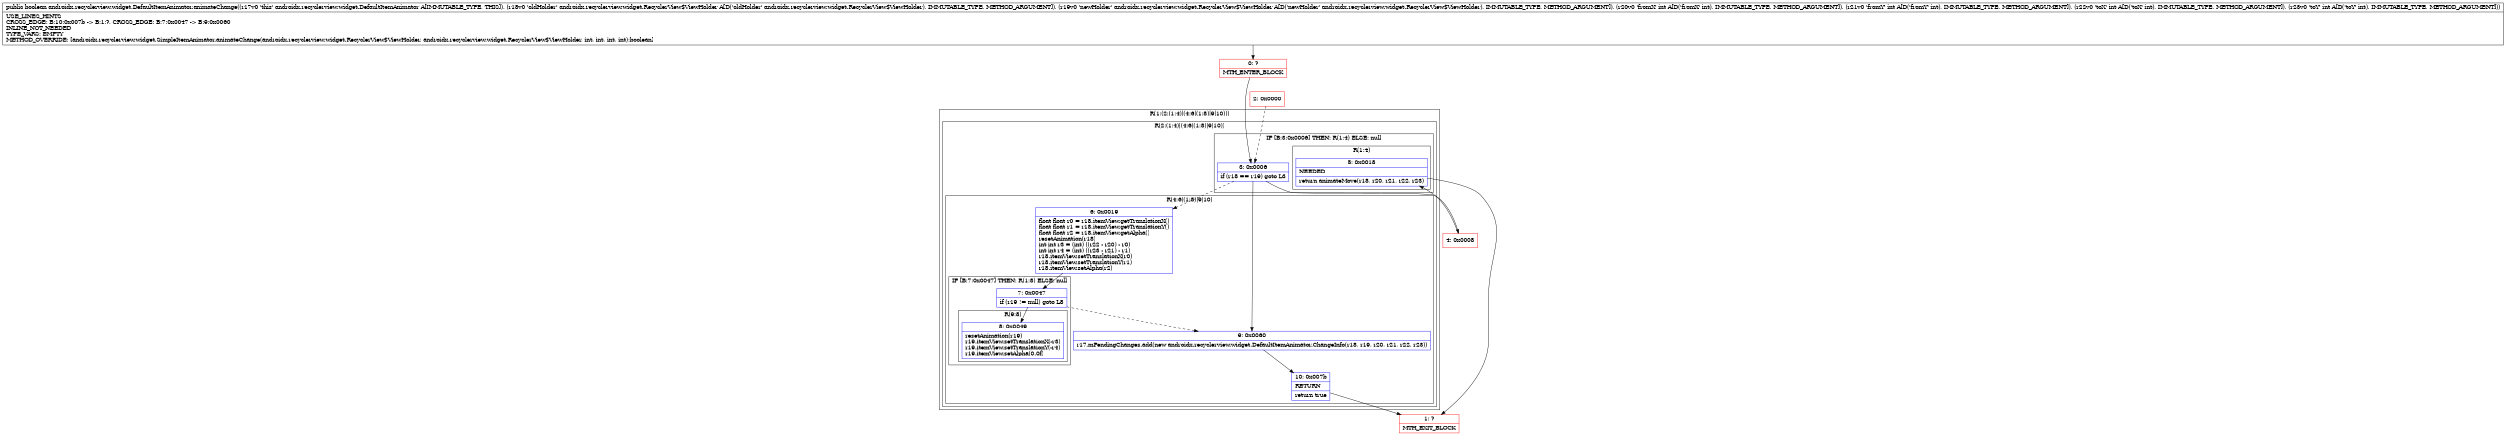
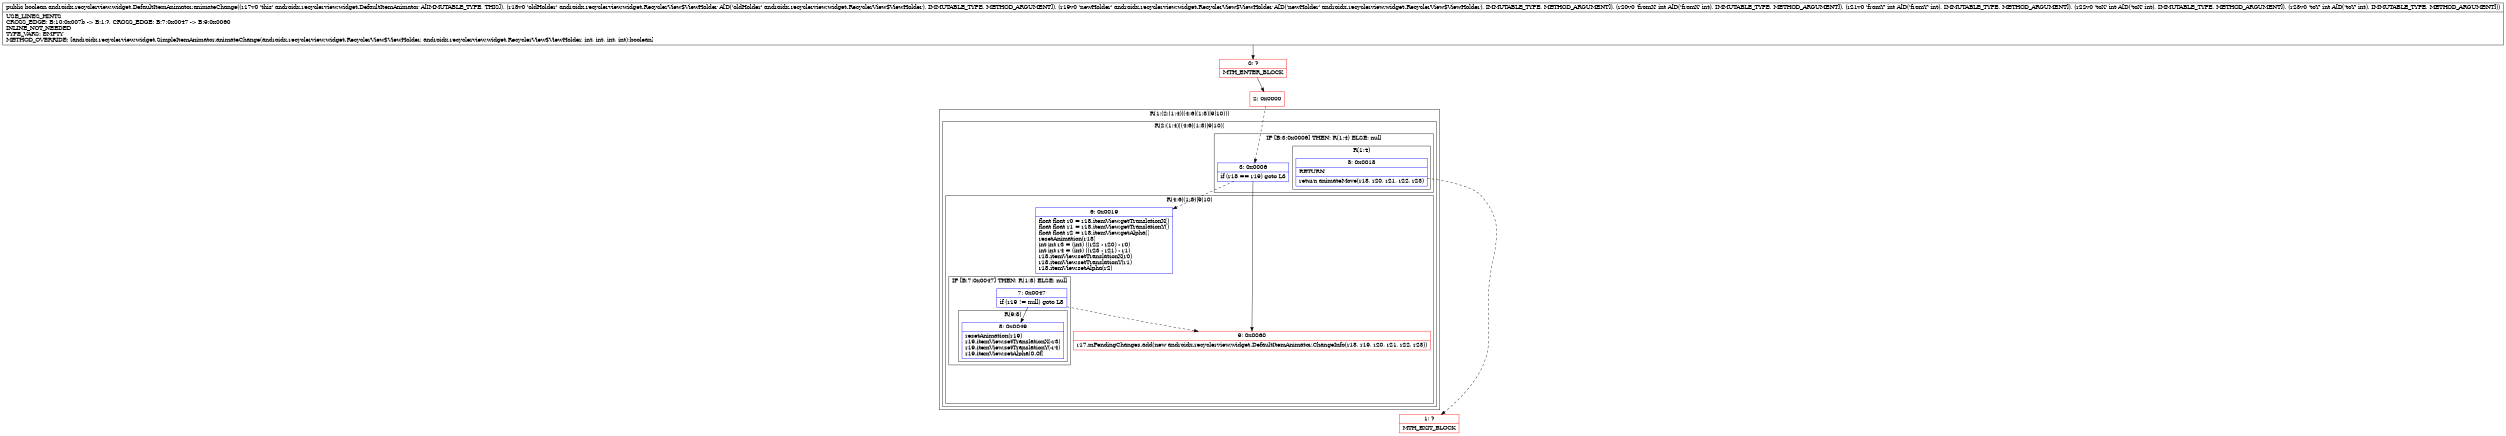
edge "0: ?" -> "3: 0x0006": now "0: ?" -> "2: 0x0000"
node "5: 0x0018": text "NEEDED" -> "RETURN"
node "4: 0x0008": removed
edge "6: 0x0019" -> "7: 0x0047": removed
edge "5: 0x0018" -> "1: ?": style solid -> dashed
node "9: 0x0060": color blue -> red
node "10: 0x007b": removed
